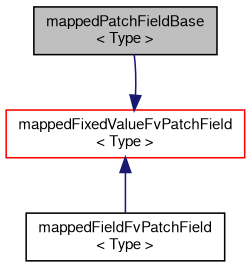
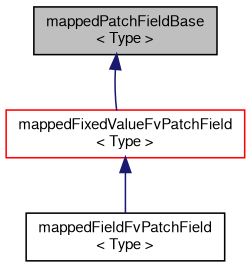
edge "mappedPatchFieldBase < Type >" -> "mappedFixedValueFvPatchField < Type >": reversed
